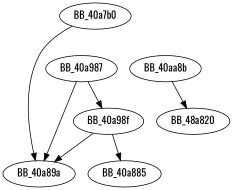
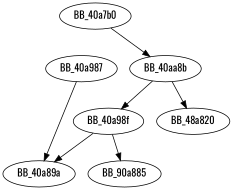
edge "BB_40a7b0" -> "BB_40a89a": now "BB_40a7b0" -> "BB_40aa8b"
edge "BB_40a987" -> "BB_40a98f": now "BB_40aa8b" -> "BB_40a98f"
node "BB_40a885": label "BB_40a885" -> "BB_90a885"
